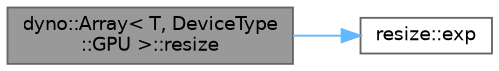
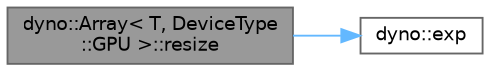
node "resize::exp": label "resize::exp" -> "dyno::exp"
